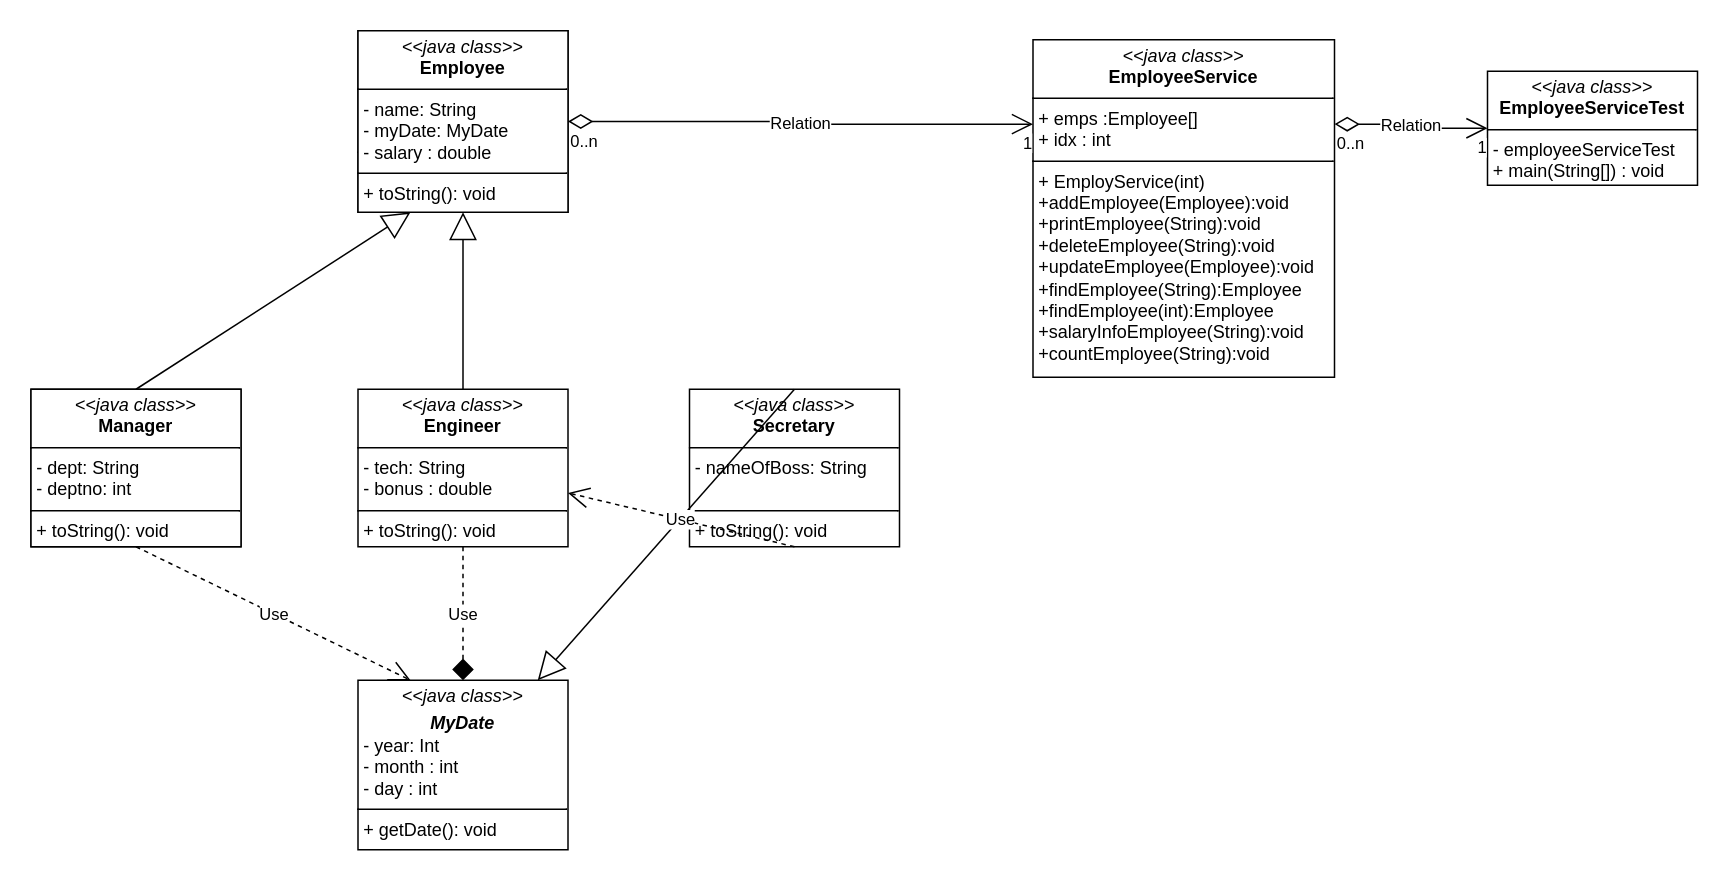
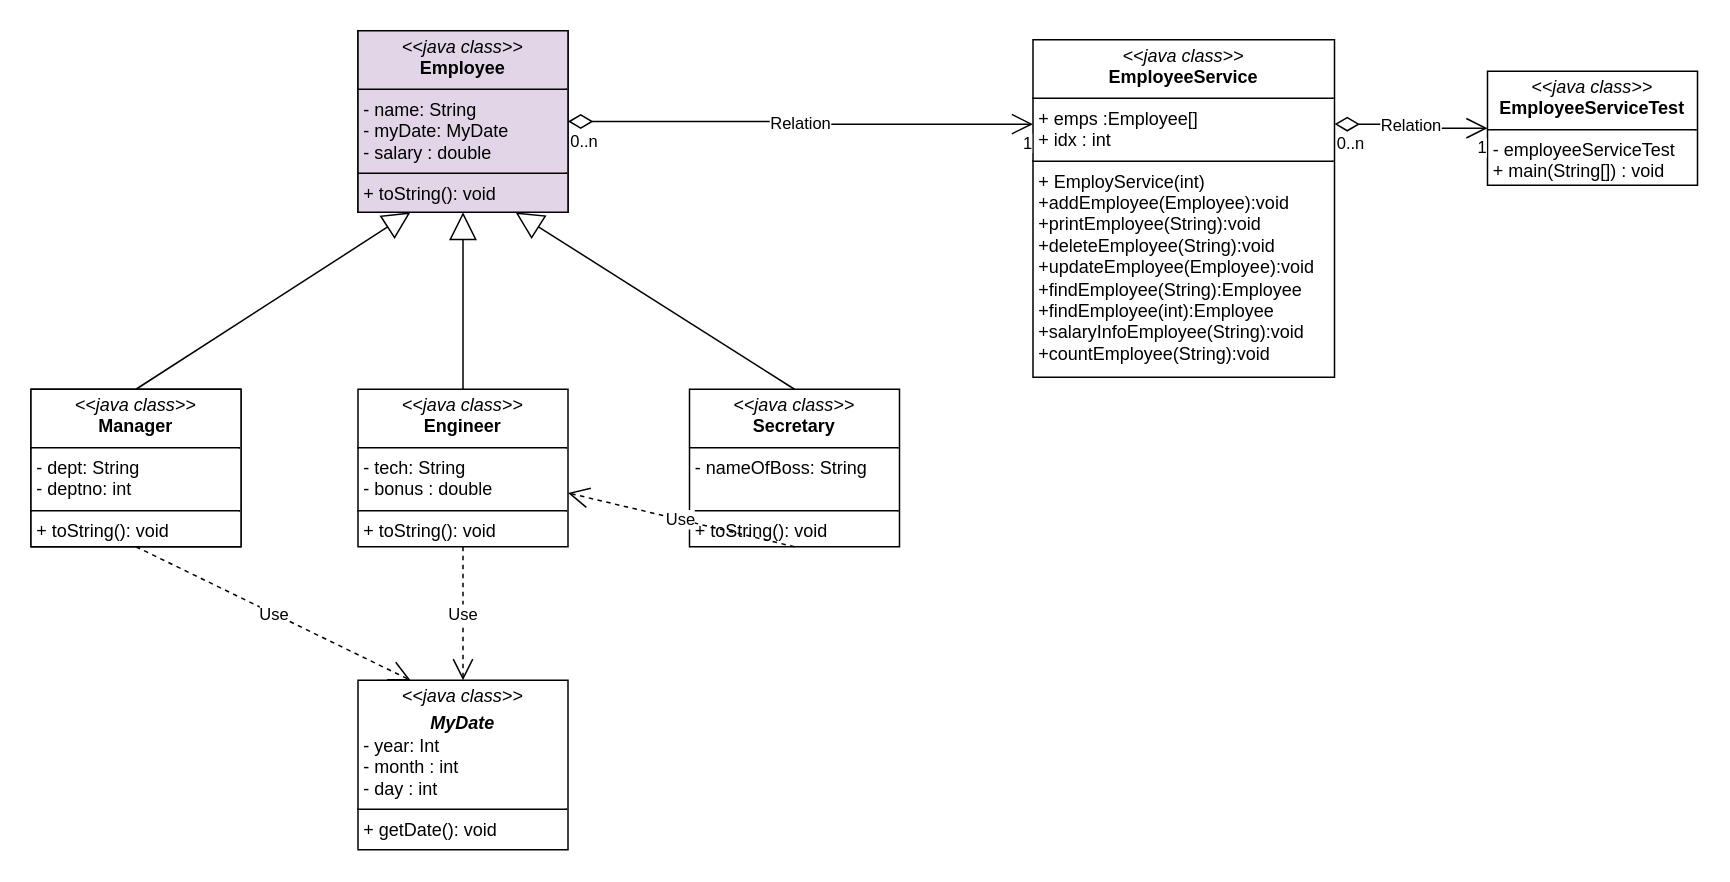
node "<<java class>> Employee - name: String - myDate: MyDate - salary : double + toString(): void": fillcolor #ffffff -> #e1d5e7
edge "<<java class>> Secretary - nameOfBoss: String + toString(): void" -> "<<java class>> MyDate - year: Int - month : int - day : int + getDate(): void": now "<<java class>> Secretary - nameOfBoss: String + toString(): void" -> "<<java class>> Employee - name: String - myDate: MyDate - salary : double + toString(): void"
edge "<<java class>> Engineer - tech: String - bonus : double + toString(): void" -> "<<java class>> MyDate - year: Int - month : int - day : int + getDate(): void": arrowhead diamond -> open
